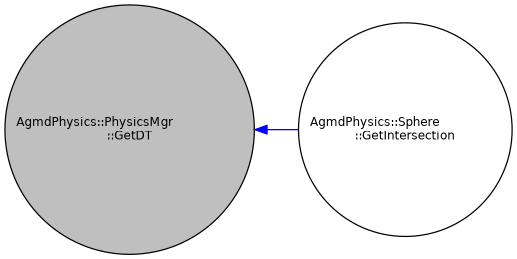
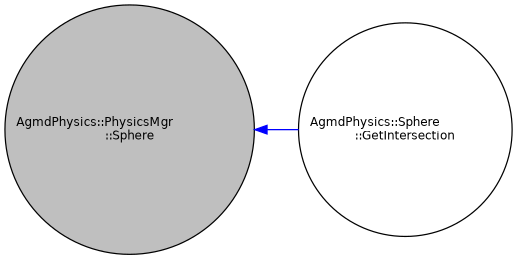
node "AgmdPhysics::PhysicsMgr ::GetDT": label "AgmdPhysics::PhysicsMgr ::GetDT" -> "AgmdPhysics::PhysicsMgr ::Sphere"
